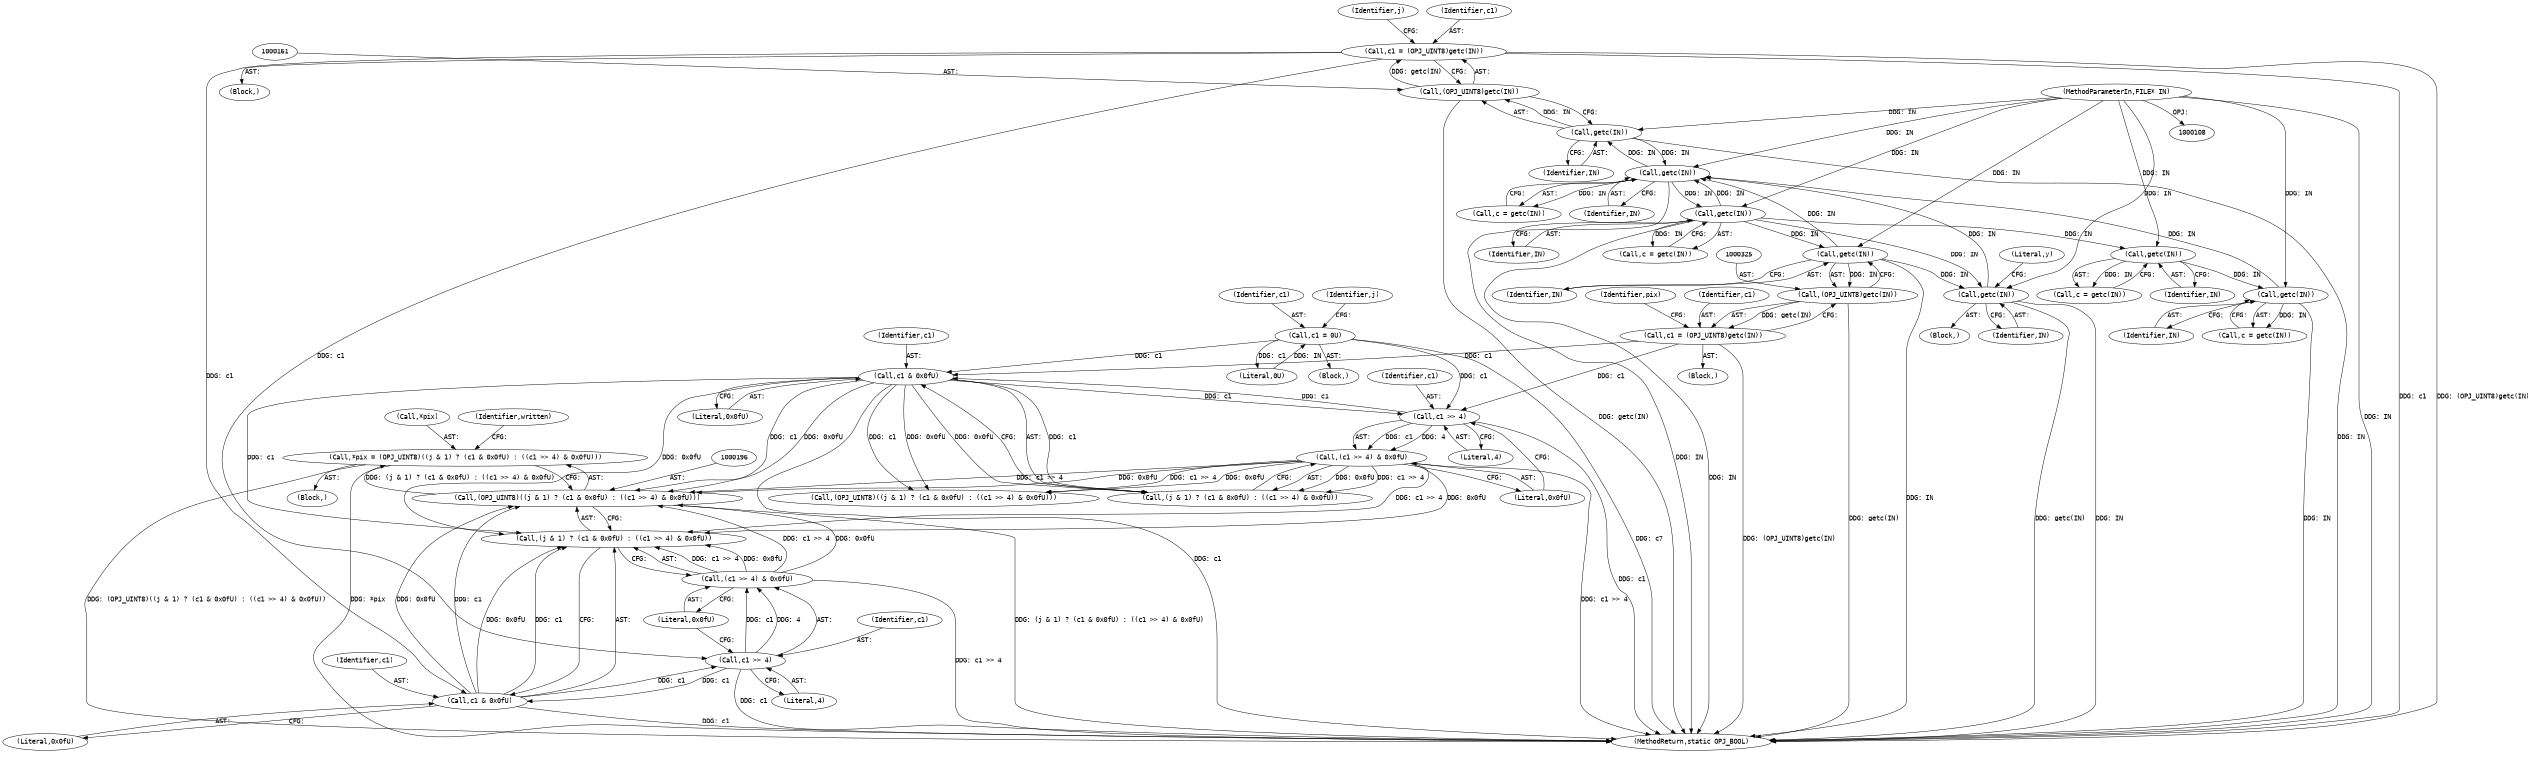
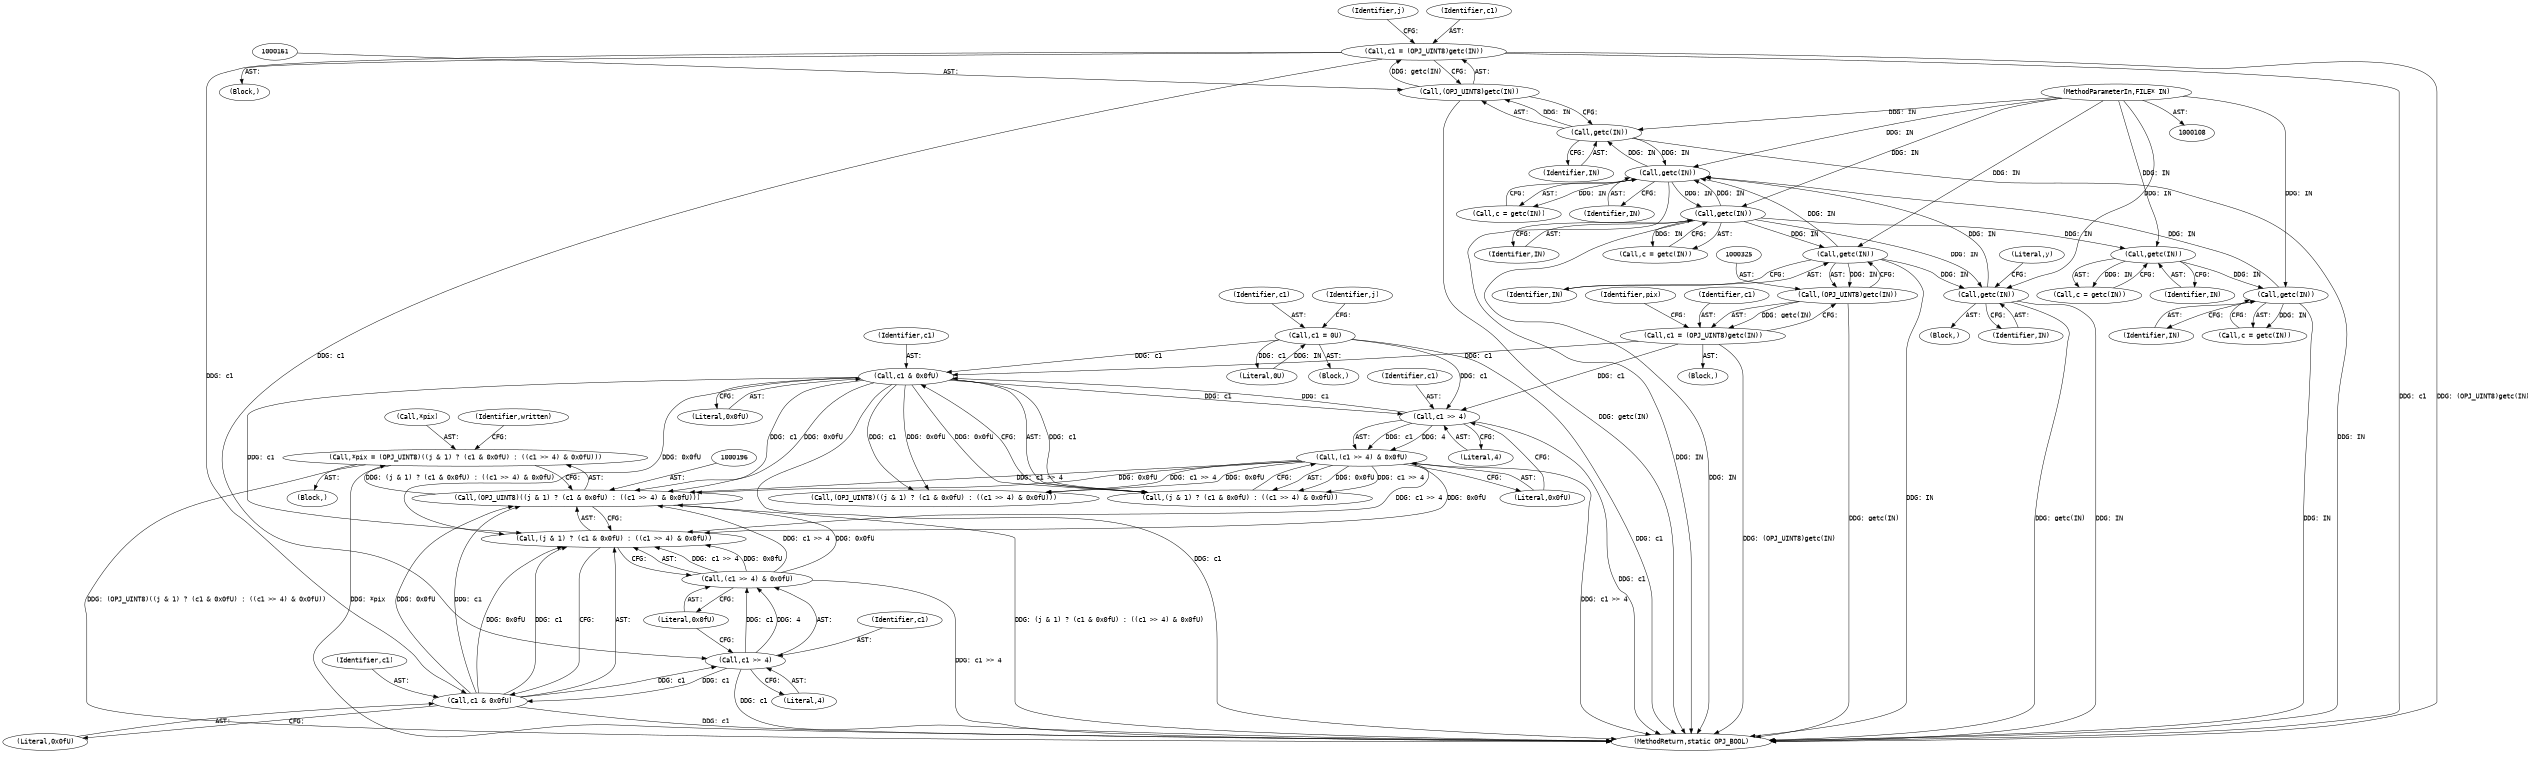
edge "(MethodParameterIn,FILE* IN)" -> "1000108": label "OPJ: " -> "AST: "
edge "(Call,c1 = 0U)" -> "(MethodReturn,static OPJ_BOOL)": label "DDG: c7" -> "DDG: c1"
edge "(MethodParameterIn,FILE* IN)" -> "(MethodReturn,static OPJ_BOOL)": removed, label "DDG: IN"
